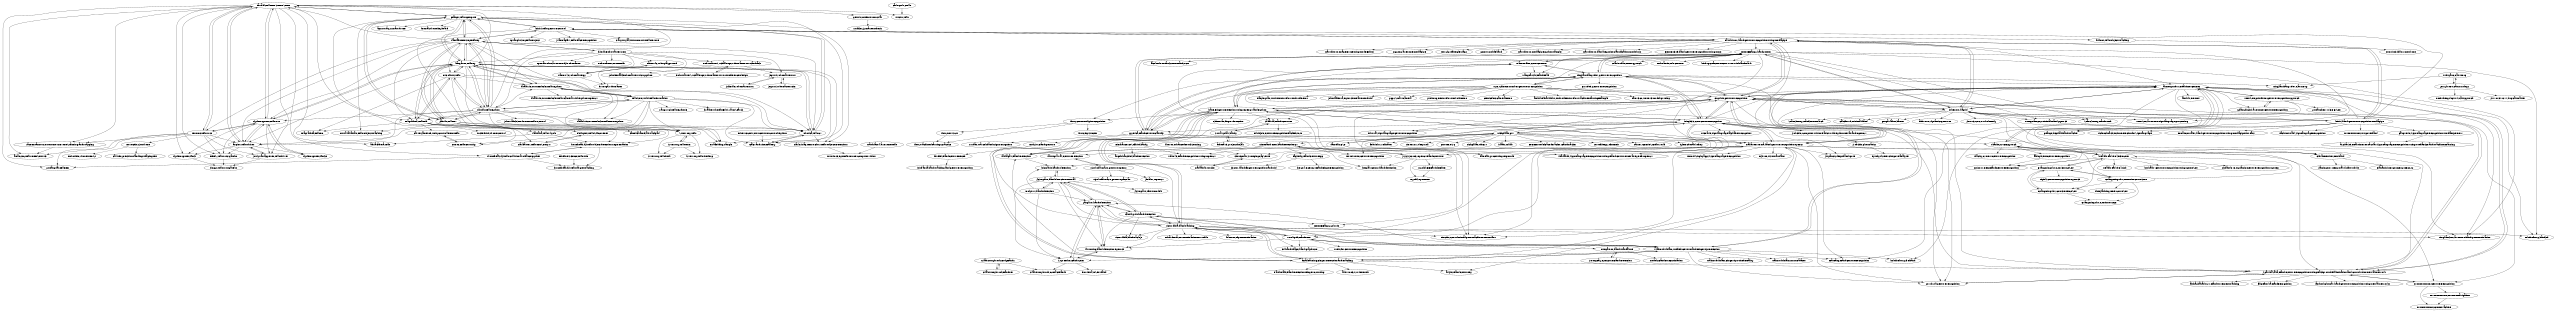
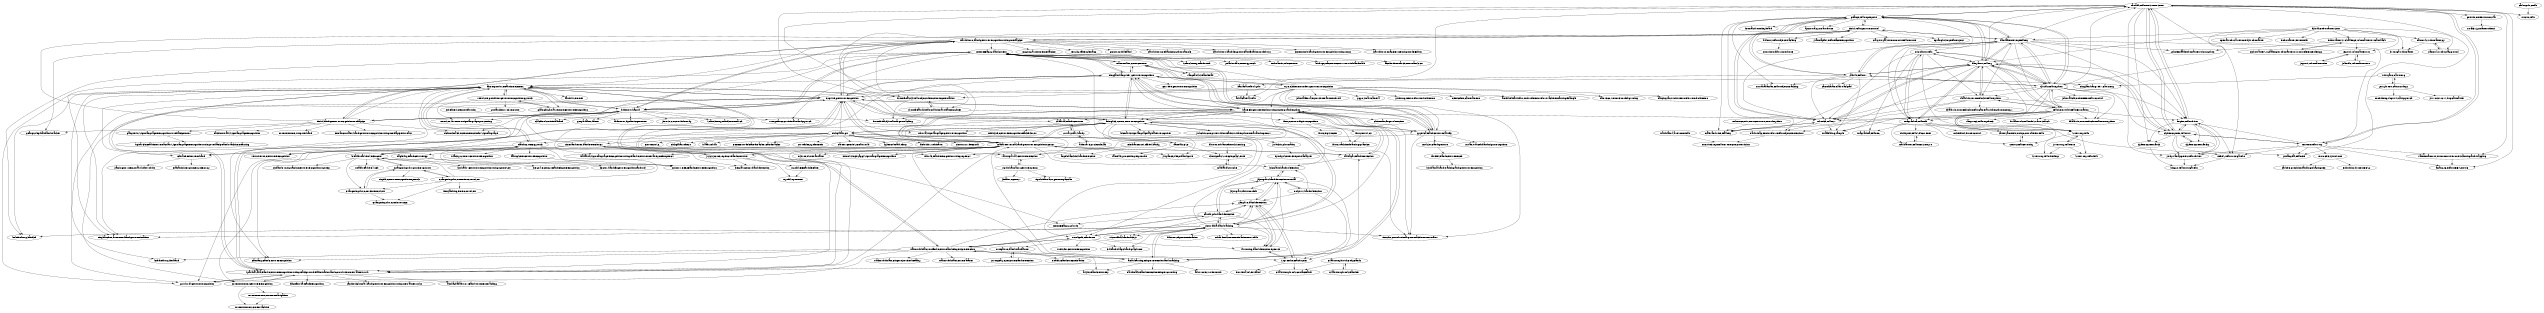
edge "damiafuentes/DJITelloPy" -> "dji-sdk/RoboMaster-SDK": now "damiafuentes/DJITelloPy" -> "JohnieBraaf/Robomaster-Micropython"
edge "hukenovs/hagrid" -> "SeanChenxy/HandMesh": now "hukenovs/hagrid" -> "nicknochnack/ActionDetectionforSignLanguage"
